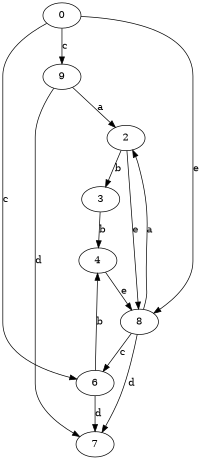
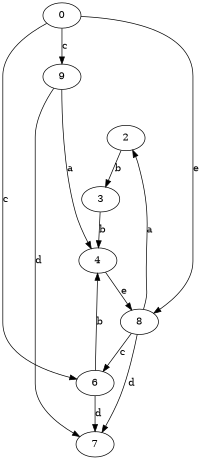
edge "9" -> "2": now "9" -> "4"
edge "2" -> "8": removed, label "e"
